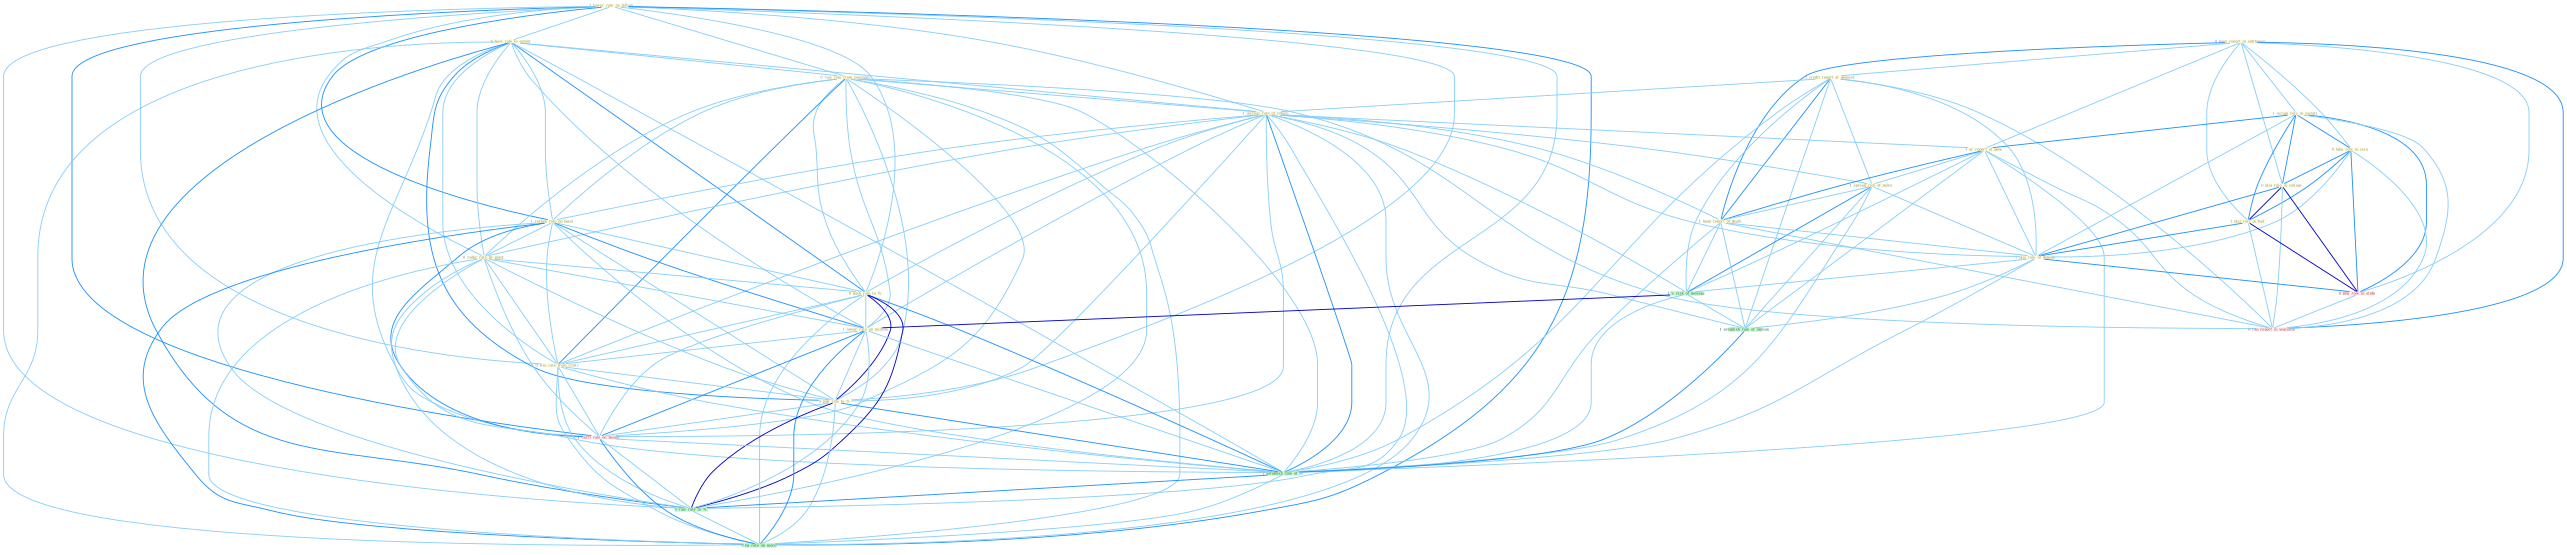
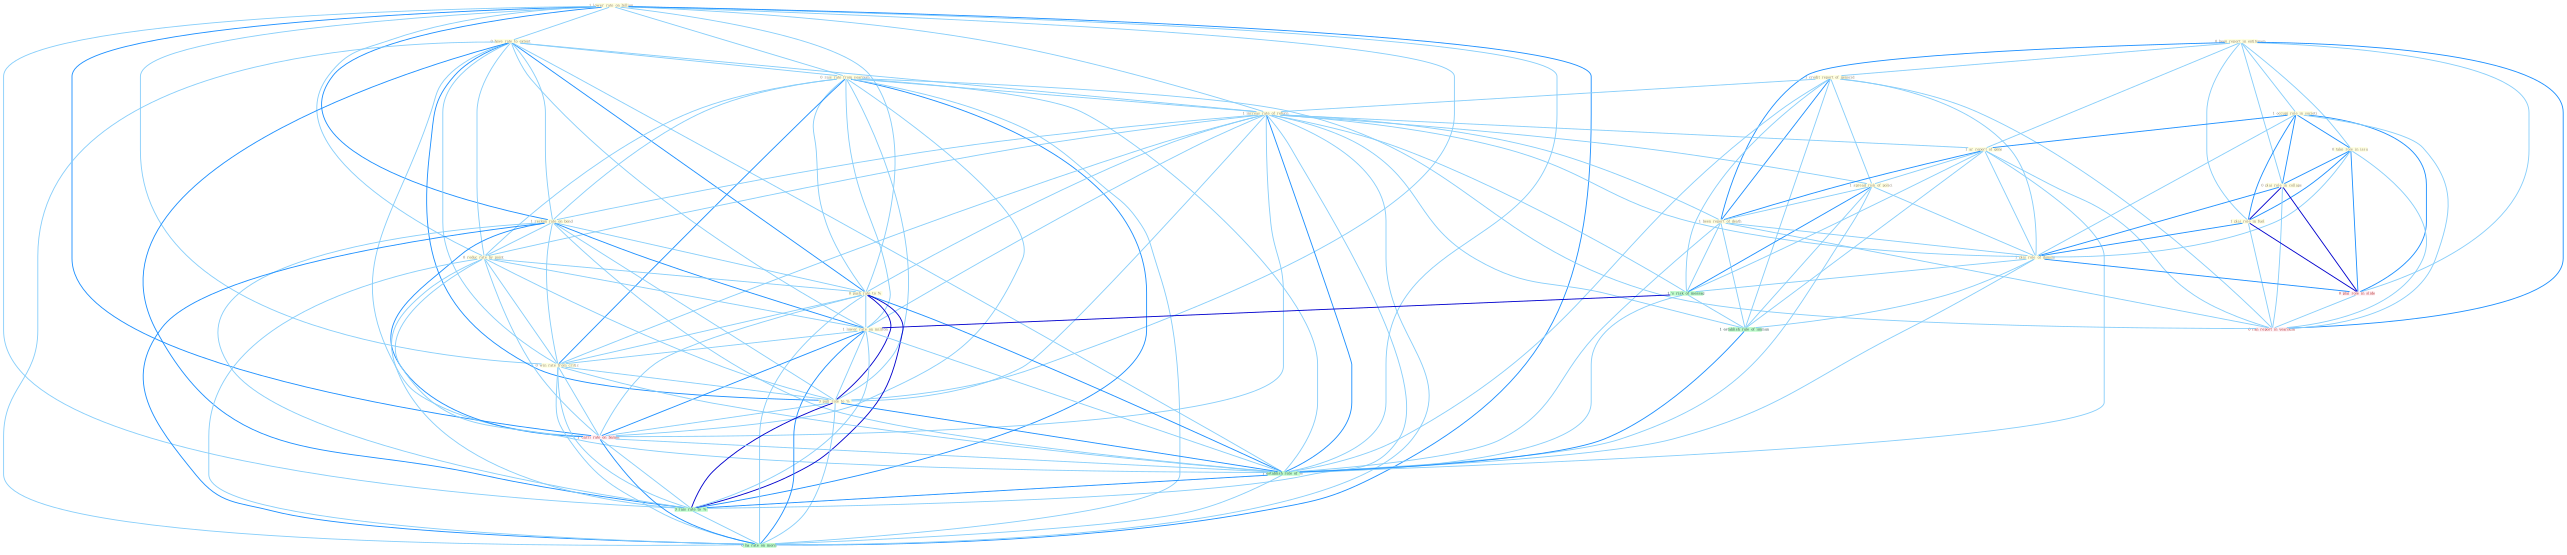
edge "0_rais_rate_from_yearnum" -- "0_rais_rate_to_%": color #87cefa -> #1e90ff
